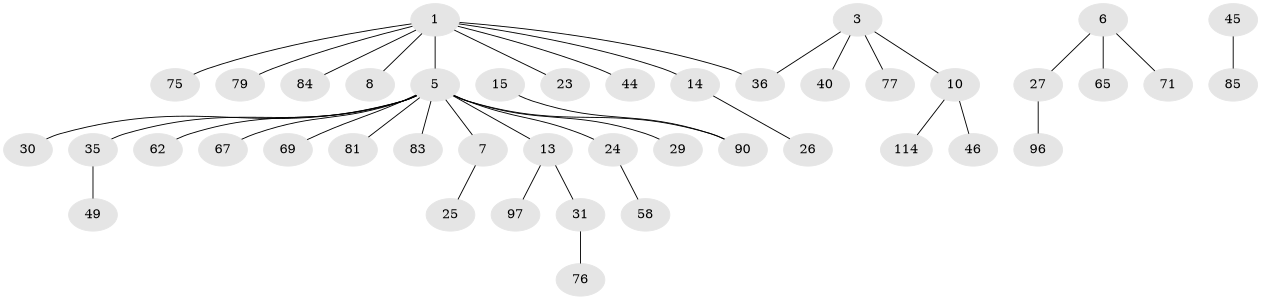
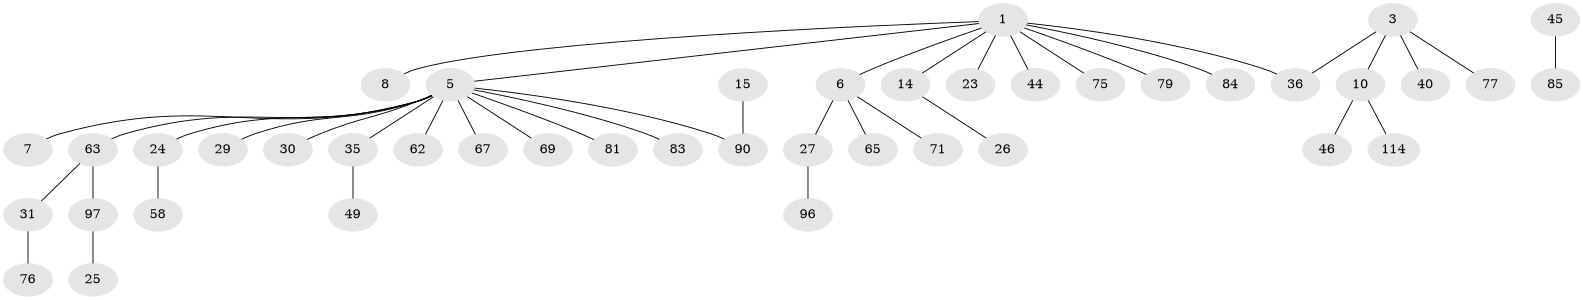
edge "1" -- "6": added
node "13": label "13" -> "63"
edge "7" -- "25": now "97" -- "25"
